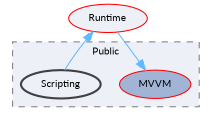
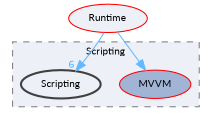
cluster "Public": label "Public" -> "Scripting"
edge "Scripting" -> "Runtime": reversed
